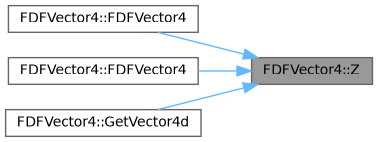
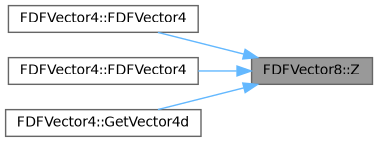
node "FDFVector4::Z": label "FDFVector4::Z" -> "FDFVector8::Z"
